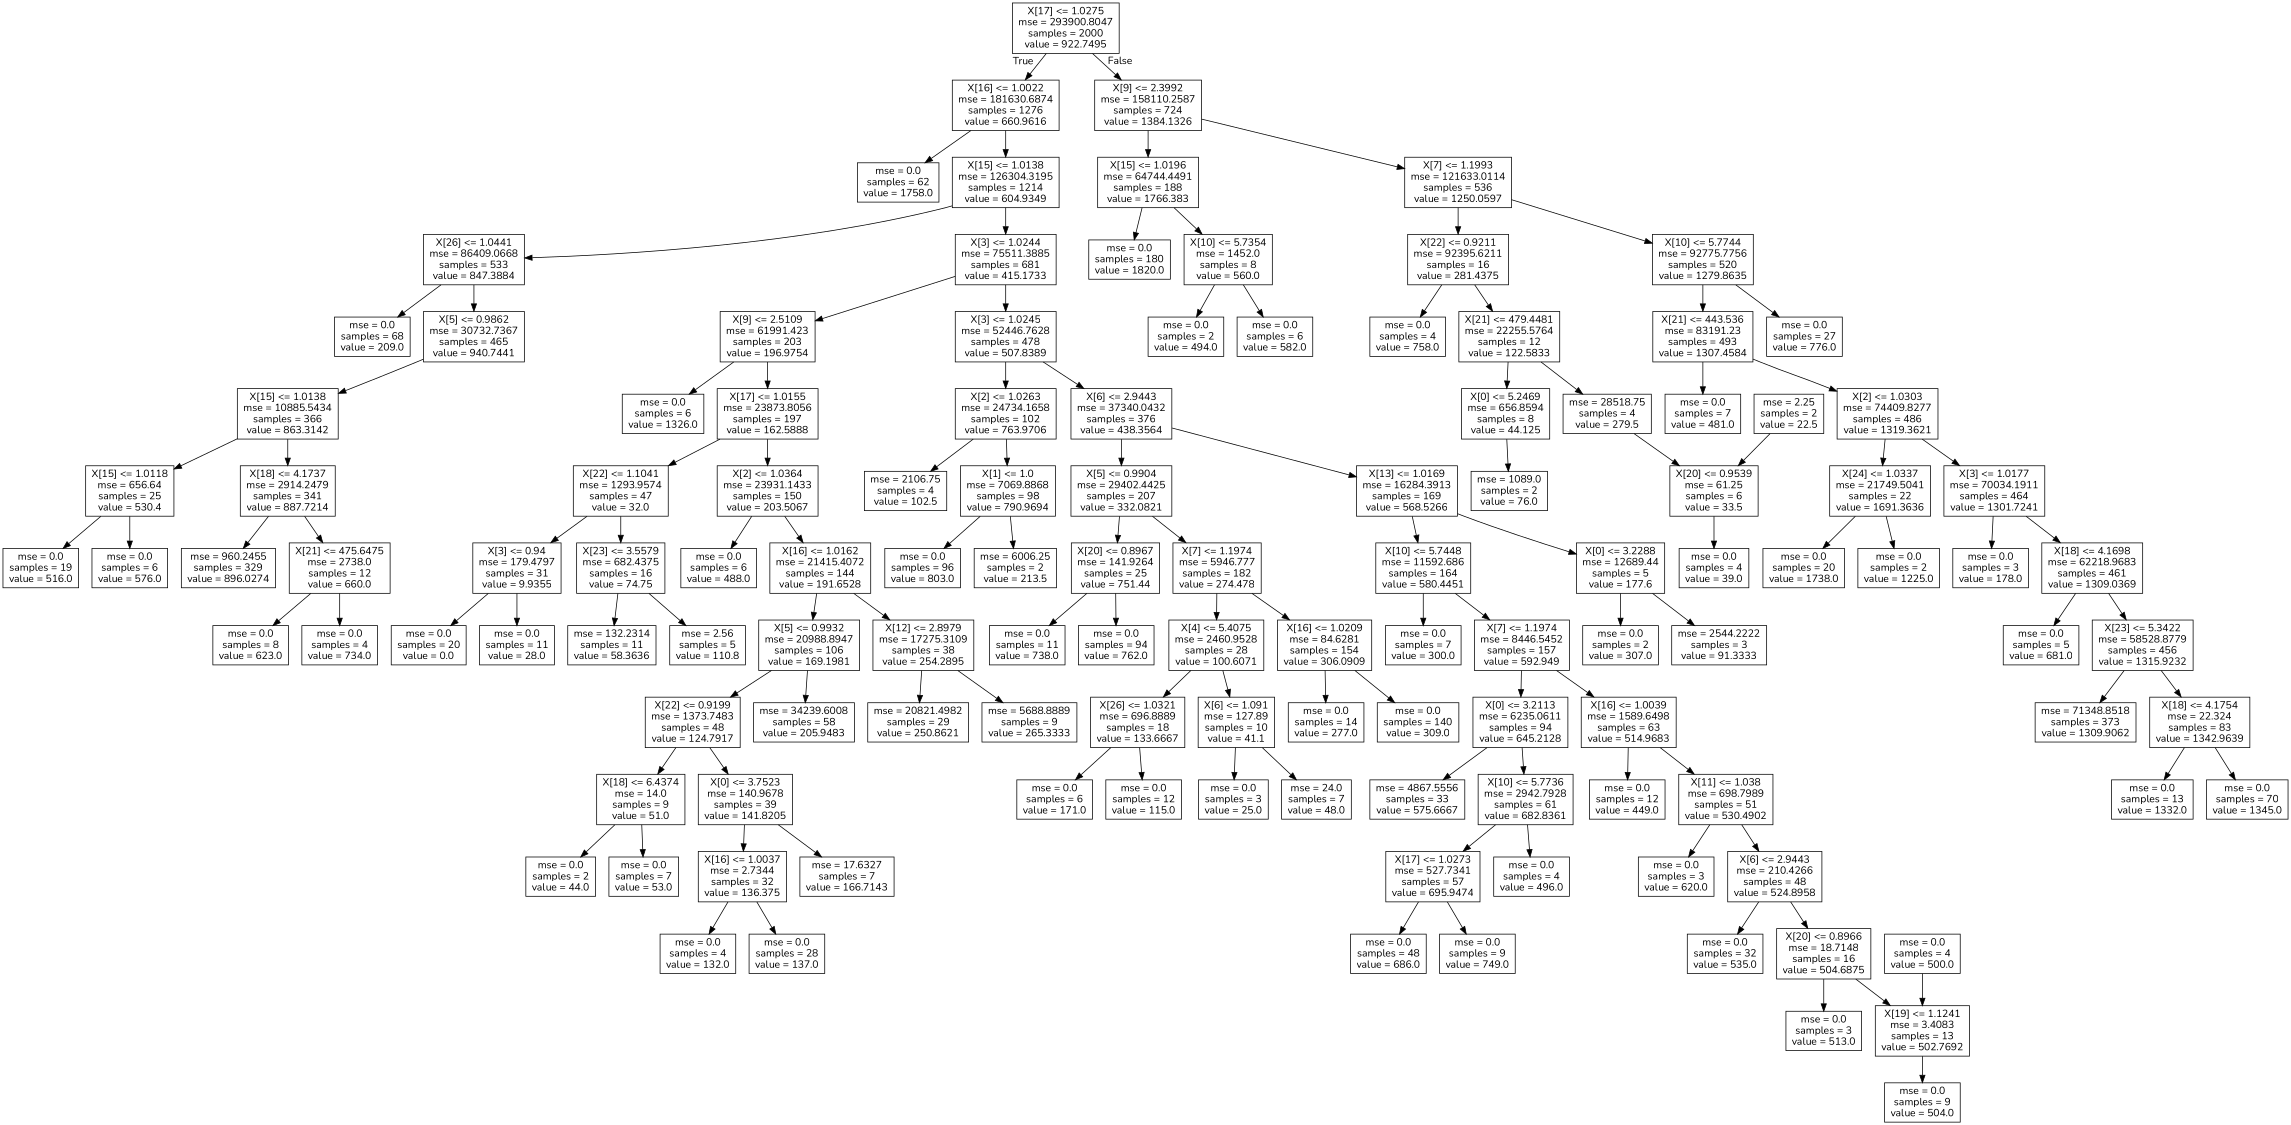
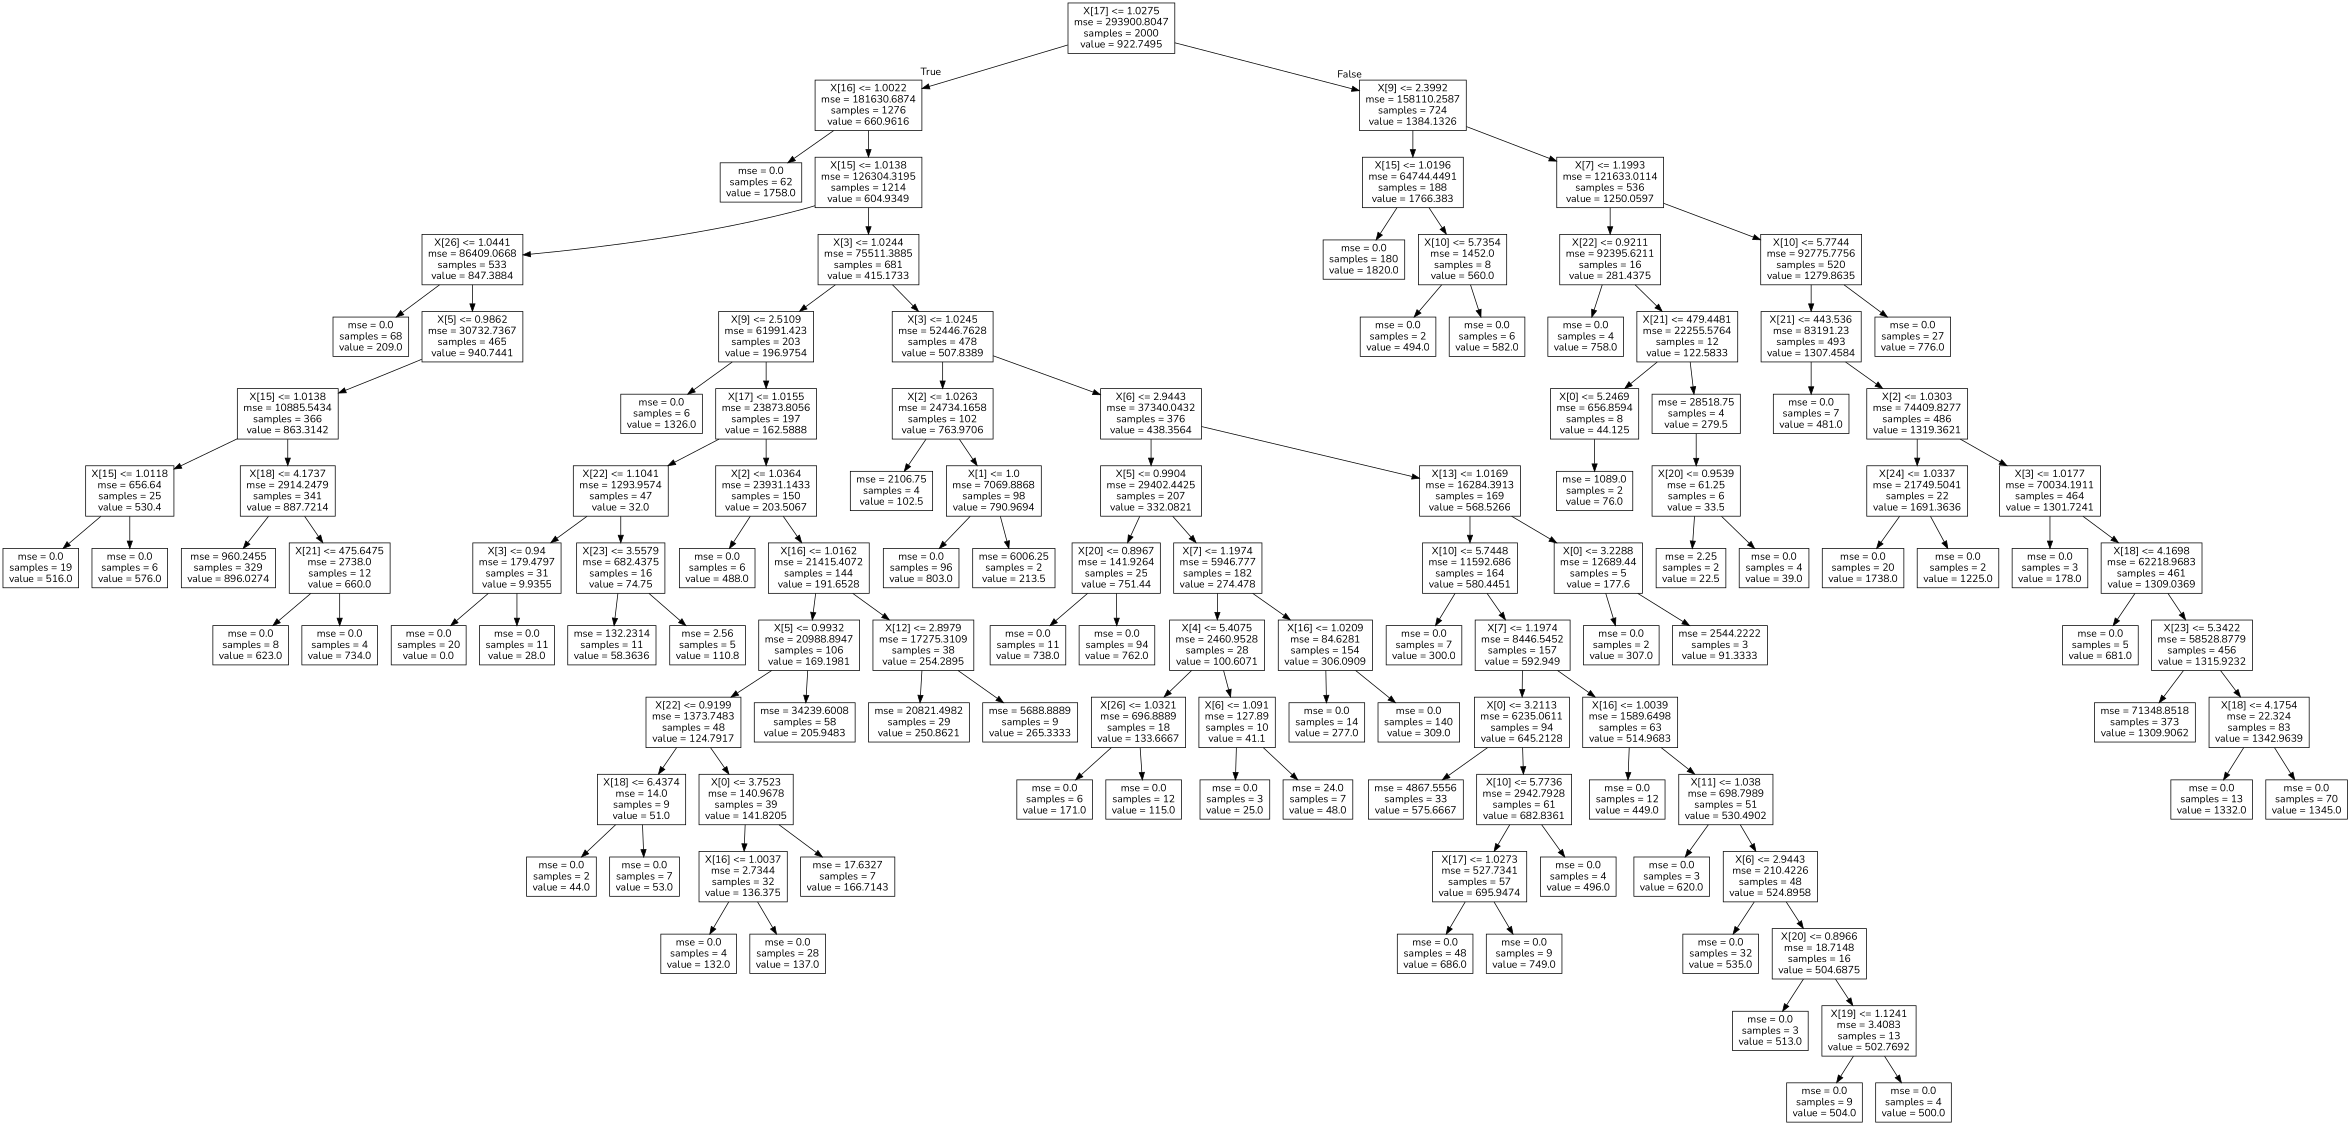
edge "mse = 2.25 samples = 2 value = 22.5" -> "X[20] <= 0.9539 mse = 61.25 samples = 6 value = 33.5": reversed
node "X[6] <= 2.9443 mse = 210.4266 samples = 48 value = 524.8958": label "X[6] <= 2.9443 mse = 210.4266 samples = 48 value = 524.8958" -> "X[6] <= 2.9443 mse = 210.4226 samples = 48 value = 524.8958"
edge "mse = 0.0 samples = 4 value = 500.0" -> "X[19] <= 1.1241 mse = 3.4083 samples = 13 value = 502.7692": reversed
